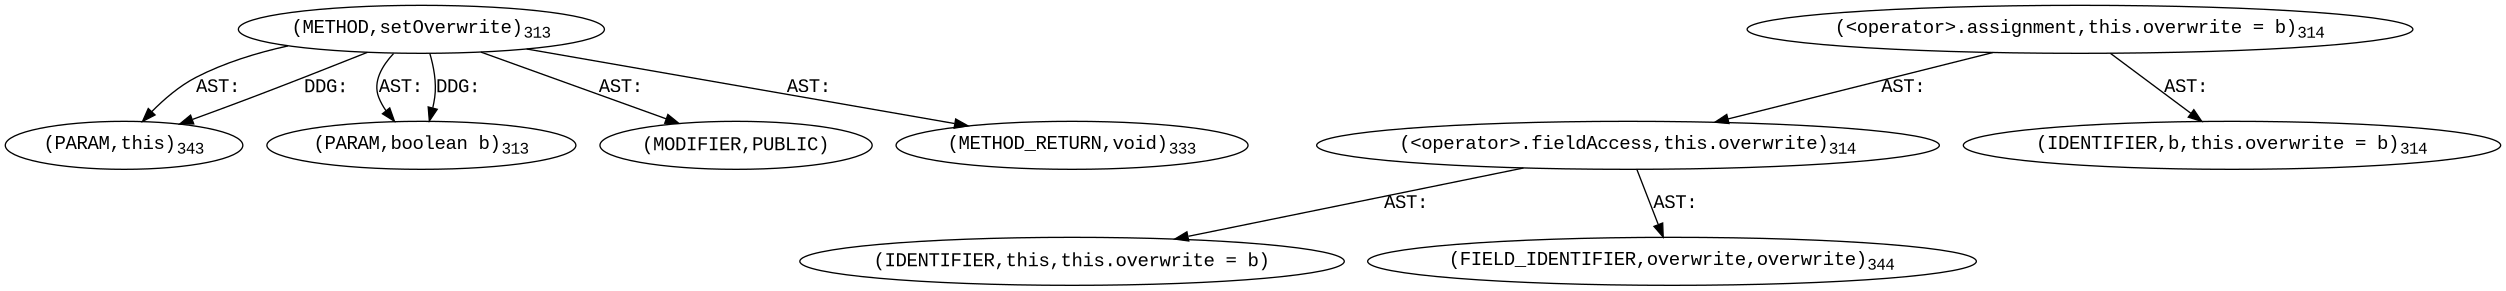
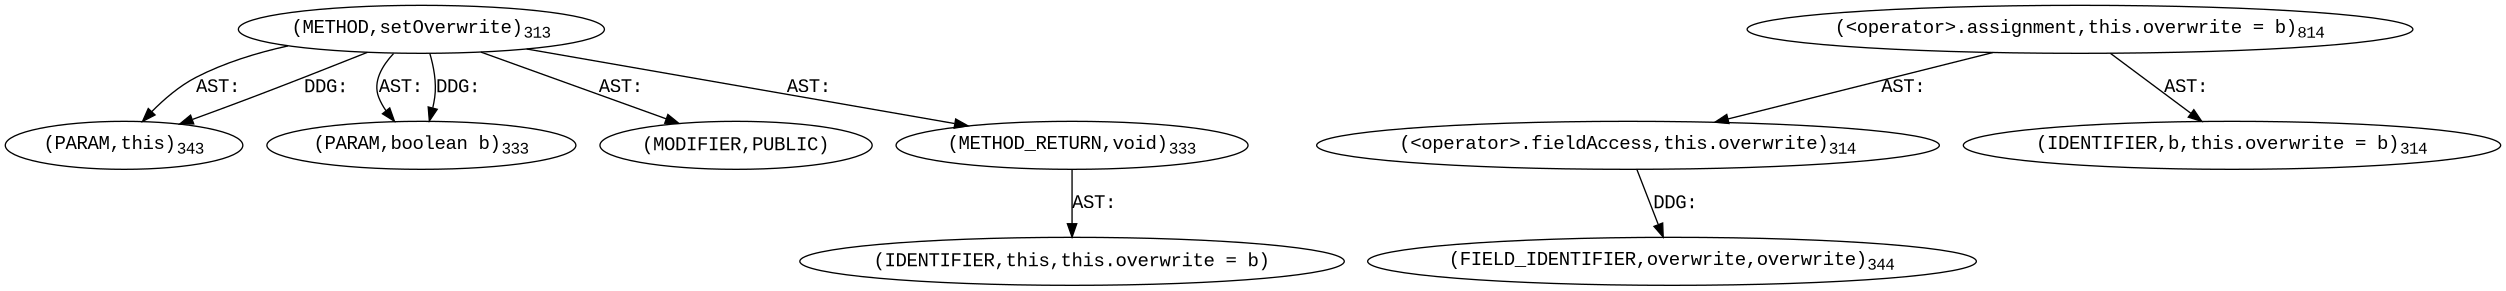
node "(<operator>.assignment,this.overwrite = b)": text "314" -> "814"
node "(PARAM,boolean b)": text "313" -> "333"
edge "(<operator>.fieldAccess,this.overwrite)" -> "(IDENTIFIER,this,this.overwrite = b)": now "(METHOD_RETURN,void)" -> "(IDENTIFIER,this,this.overwrite = b)"
edge "(<operator>.fieldAccess,this.overwrite)" -> "(FIELD_IDENTIFIER,overwrite,overwrite)": label "AST: " -> "DDG: "
